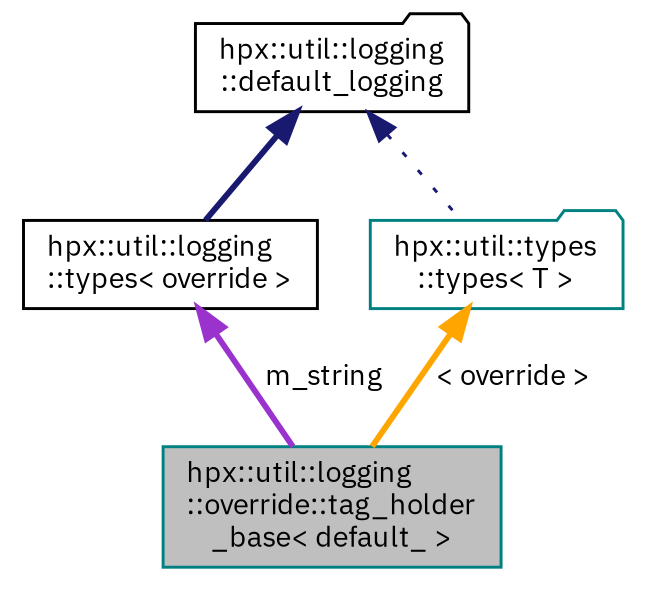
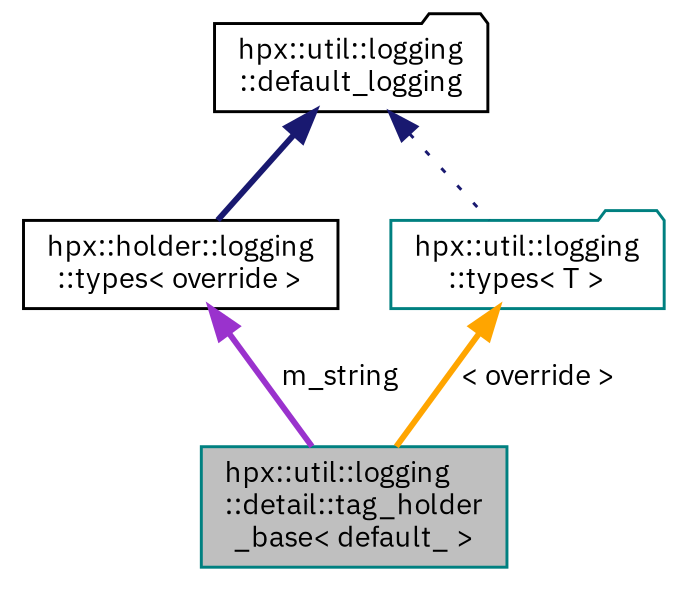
node "hpx::util::logging ::types< override >": label "hpx::util::logging ::types< override >" -> "hpx::holder::logging ::types< override >"
node "hpx::util::types ::types< T >": label "hpx::util::types ::types< T >" -> "hpx::util::logging ::types< T >"
node "hpx::util::logging ::override::tag_holder _base< default_ >": label "hpx::util::logging ::override::tag_holder _base< default_ >" -> "hpx::util::logging ::detail::tag_holder _base< default_ >"
